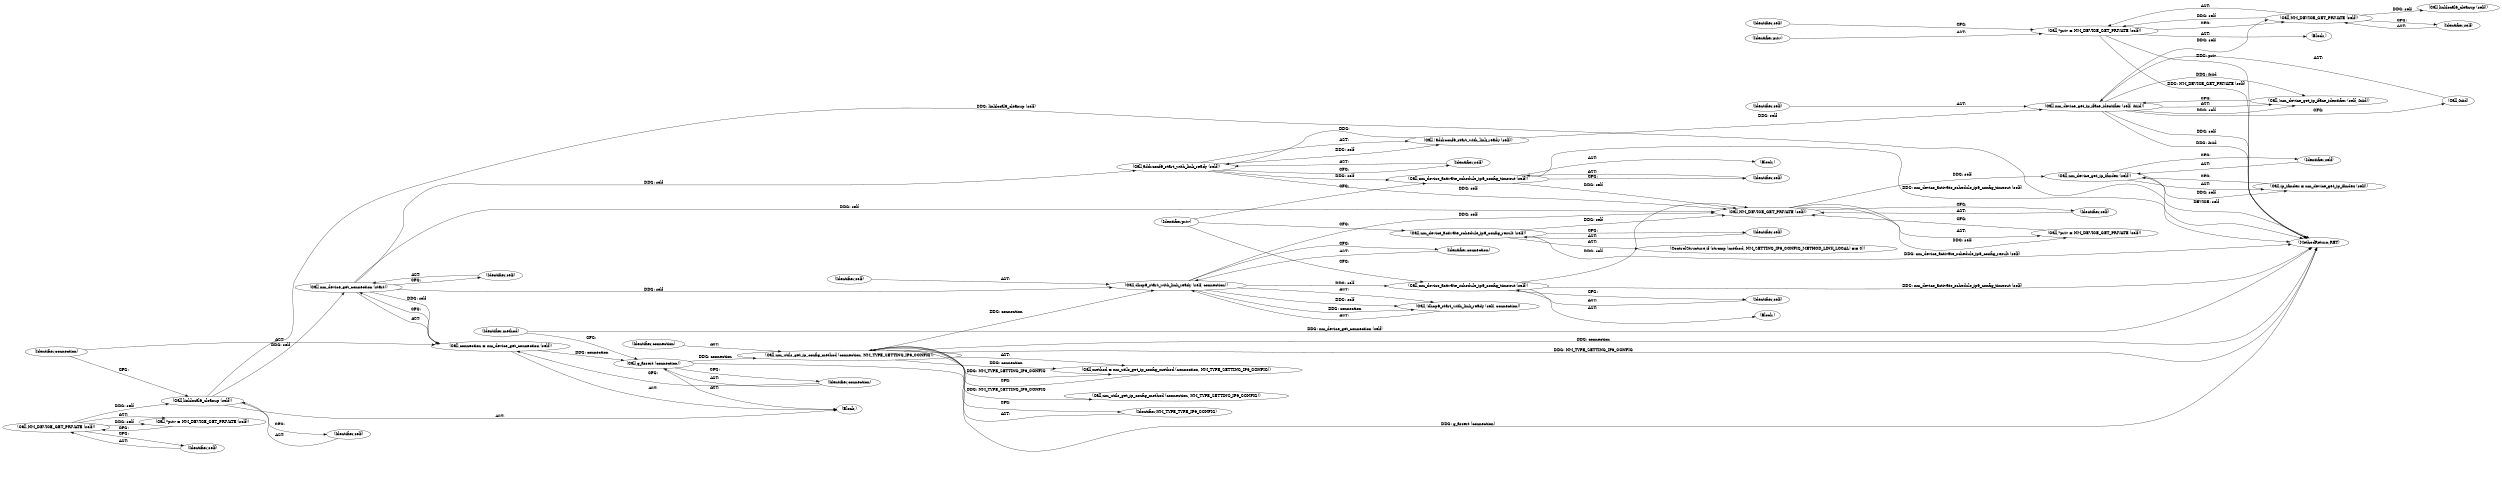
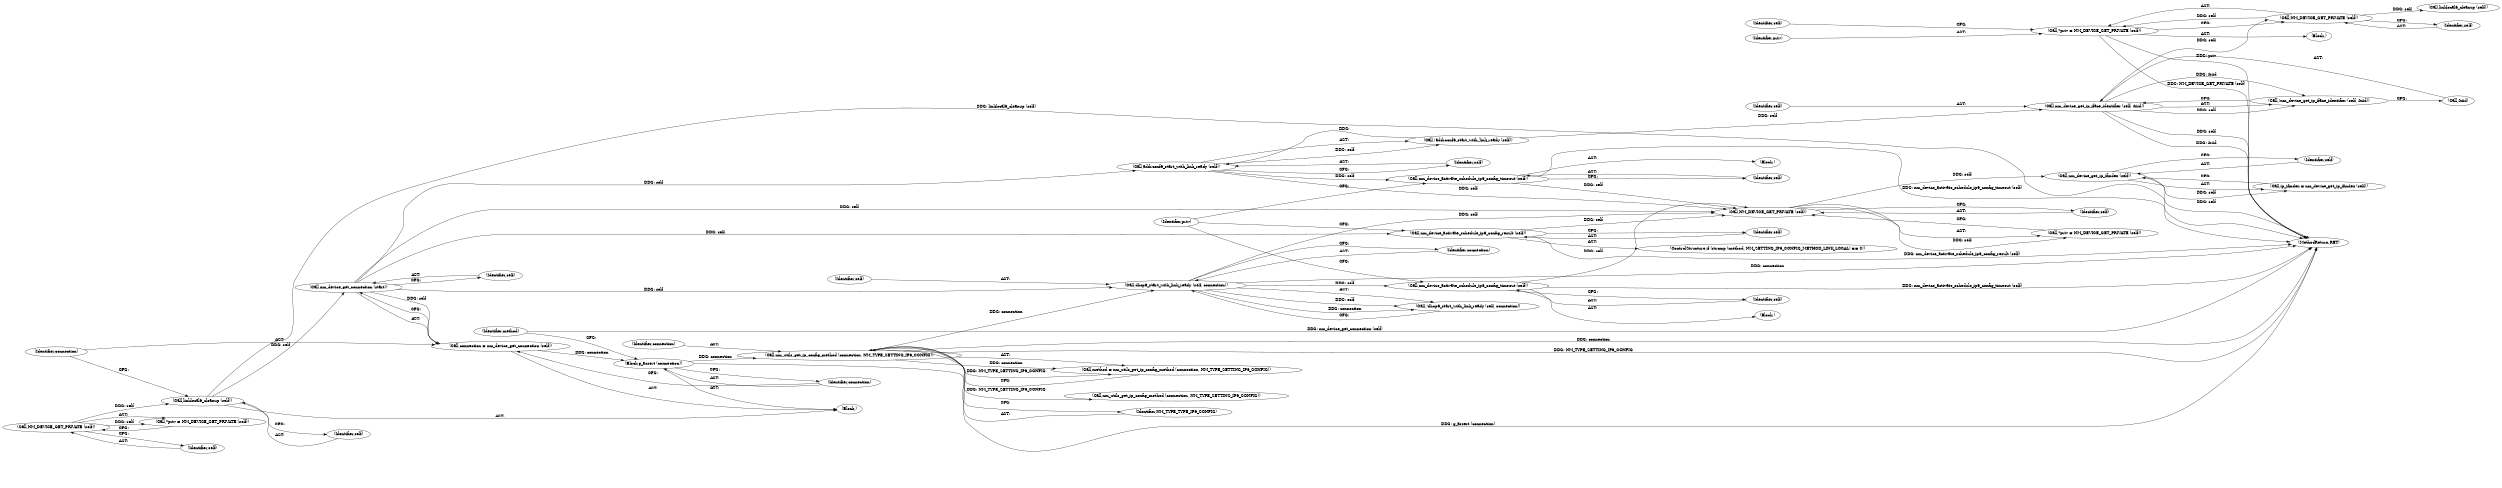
edge "(Call,nm_device_get_ip_iface_identifier (self, &iid))" -> "(Call,&iid)": now "(Call,!nm_device_get_ip_iface_identifier (self, &iid))" -> "(Call,&iid)"
edge "(Call,nm_device_get_ip_ifindex (self))" -> "(MethodReturn,RET)": label "DEVICE: self" -> "DDG: self"
edge "(Call,nm_device_get_connection (start))" -> "(Call,nm_device_activate_schedule_ip6_config_result (self))": added, label "DDG: self"
edge "(Call,dhcp6_start_with_link_ready (self, connection))" -> "(MethodReturn,RET)": added, label "DDG: connection"
edge "(Call,!dhcp6_start_with_link_ready (self, connection))" -> "(Call,dhcp6_start_with_link_ready (self, connection))": label "AST: " -> "CFG: "
node "(Call,g_assert (connection))": label "(Call,g_assert (connection))" -> "(Block,g_assert (connection))"
